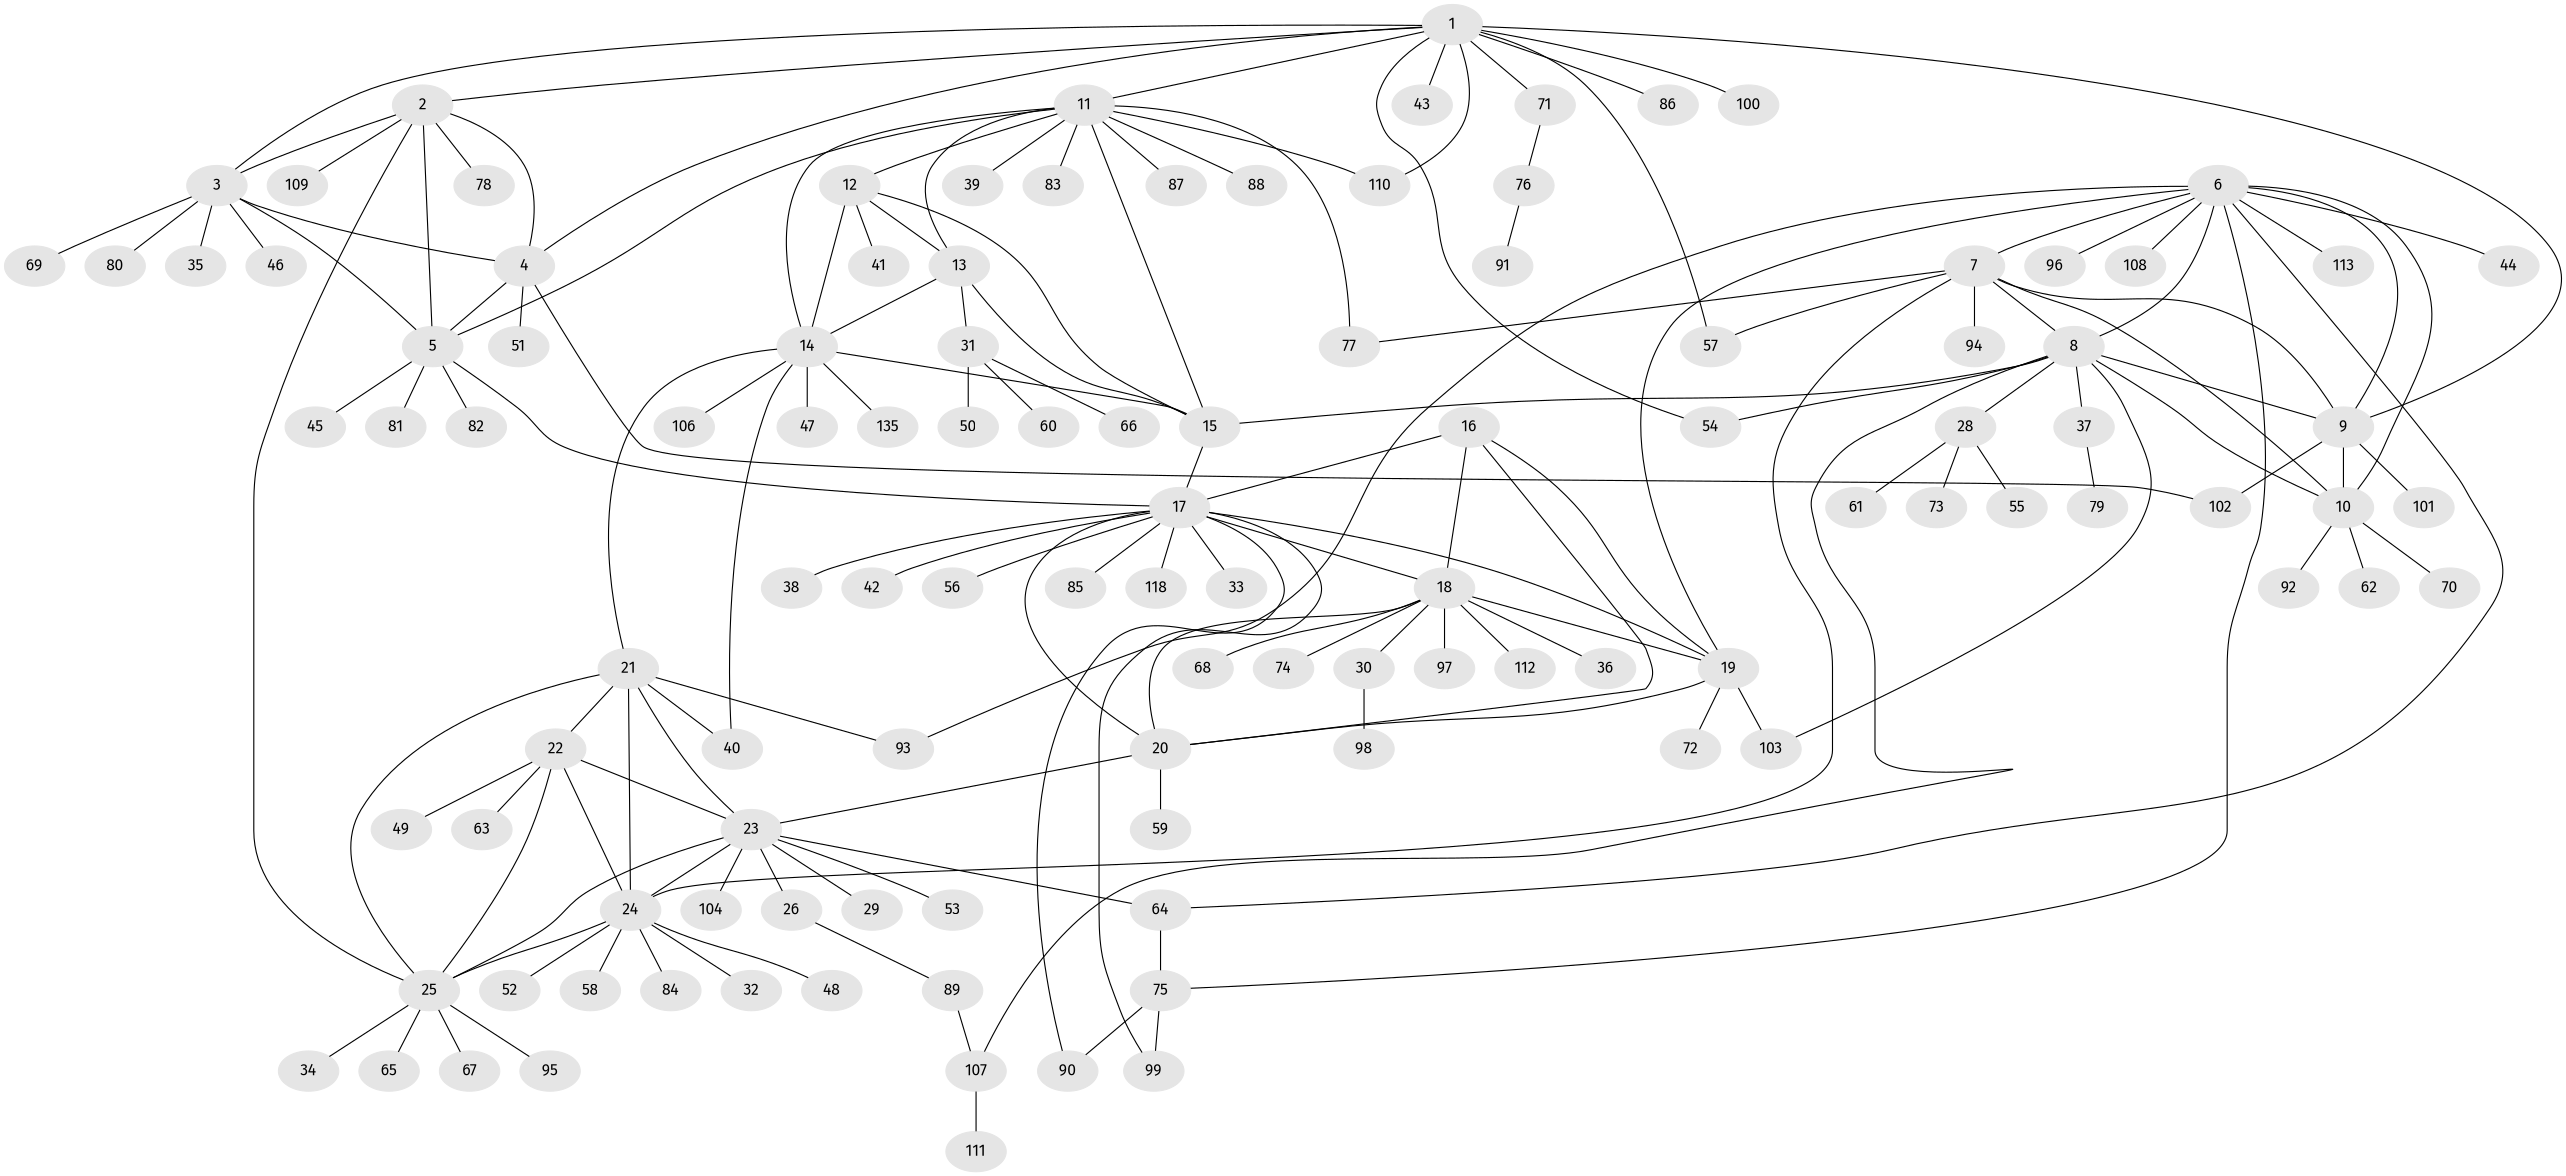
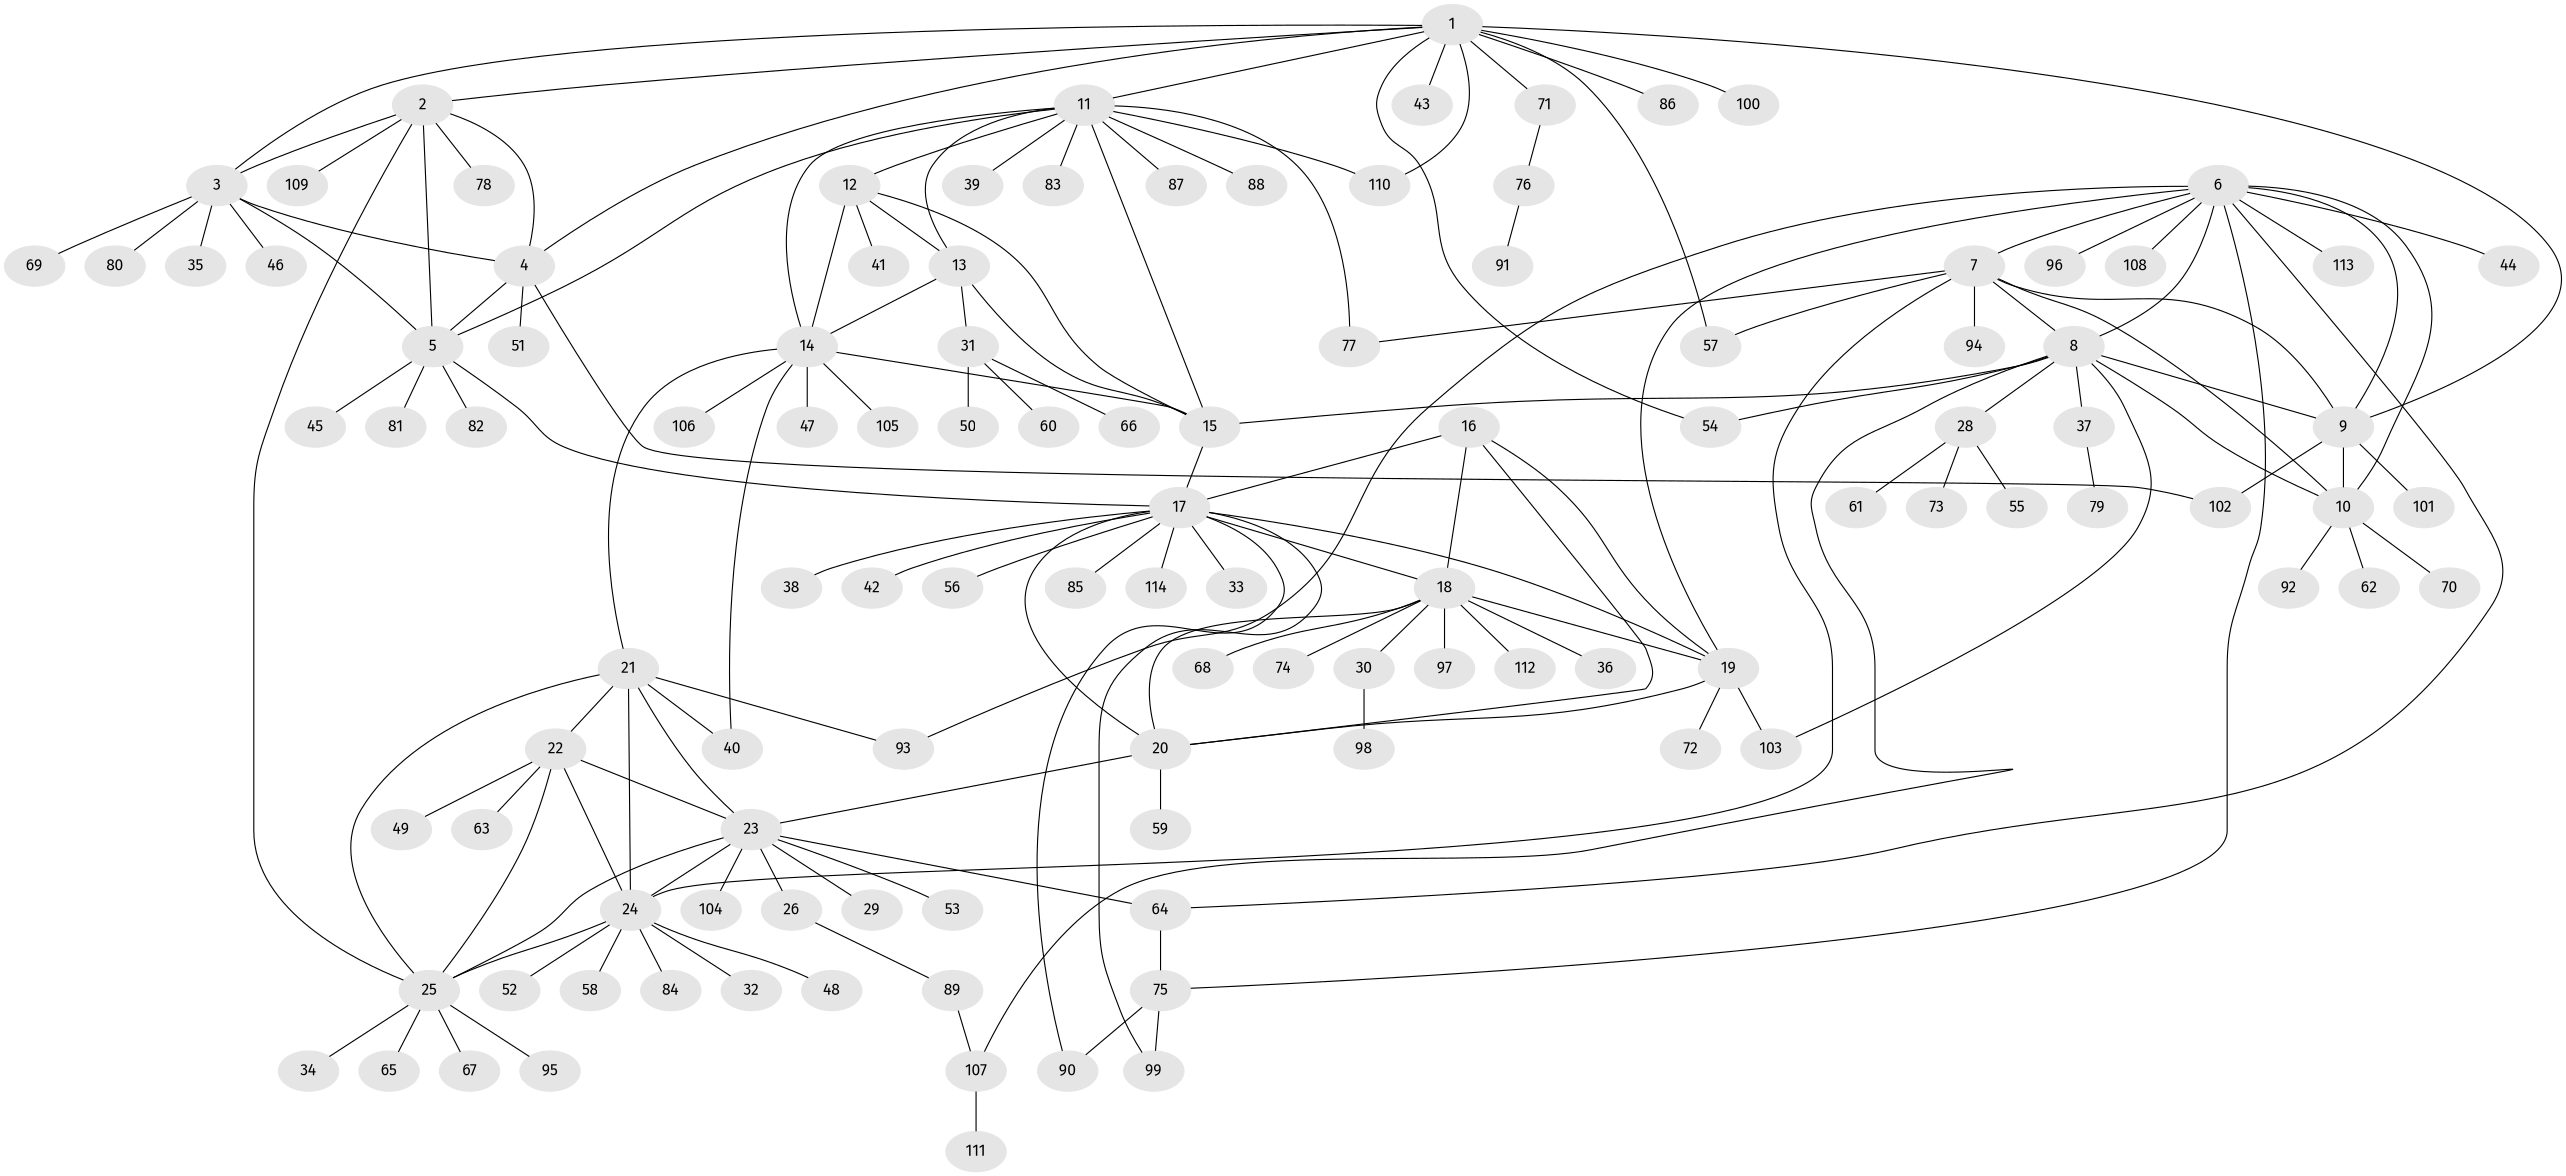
node "135": label "135" -> "105"
node "118": label "118" -> "114"
